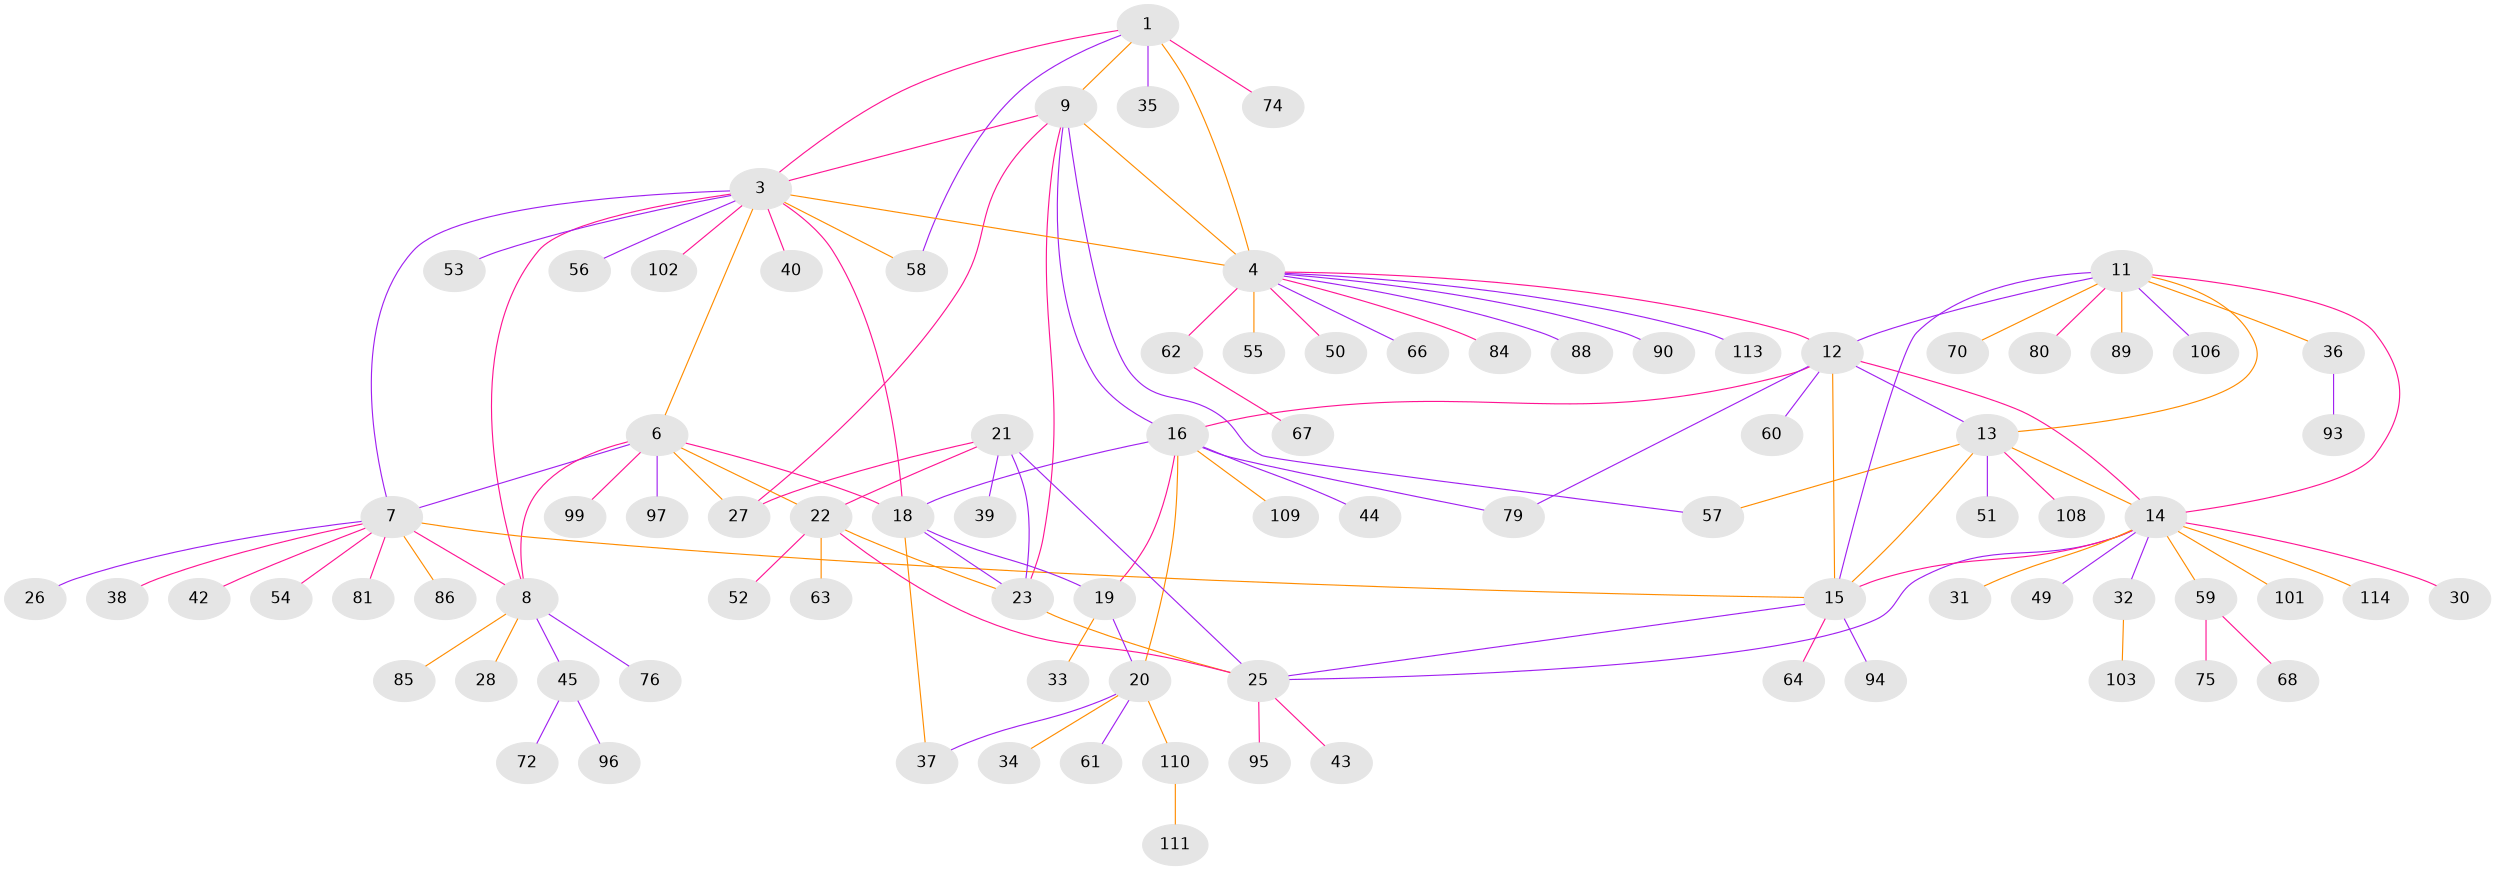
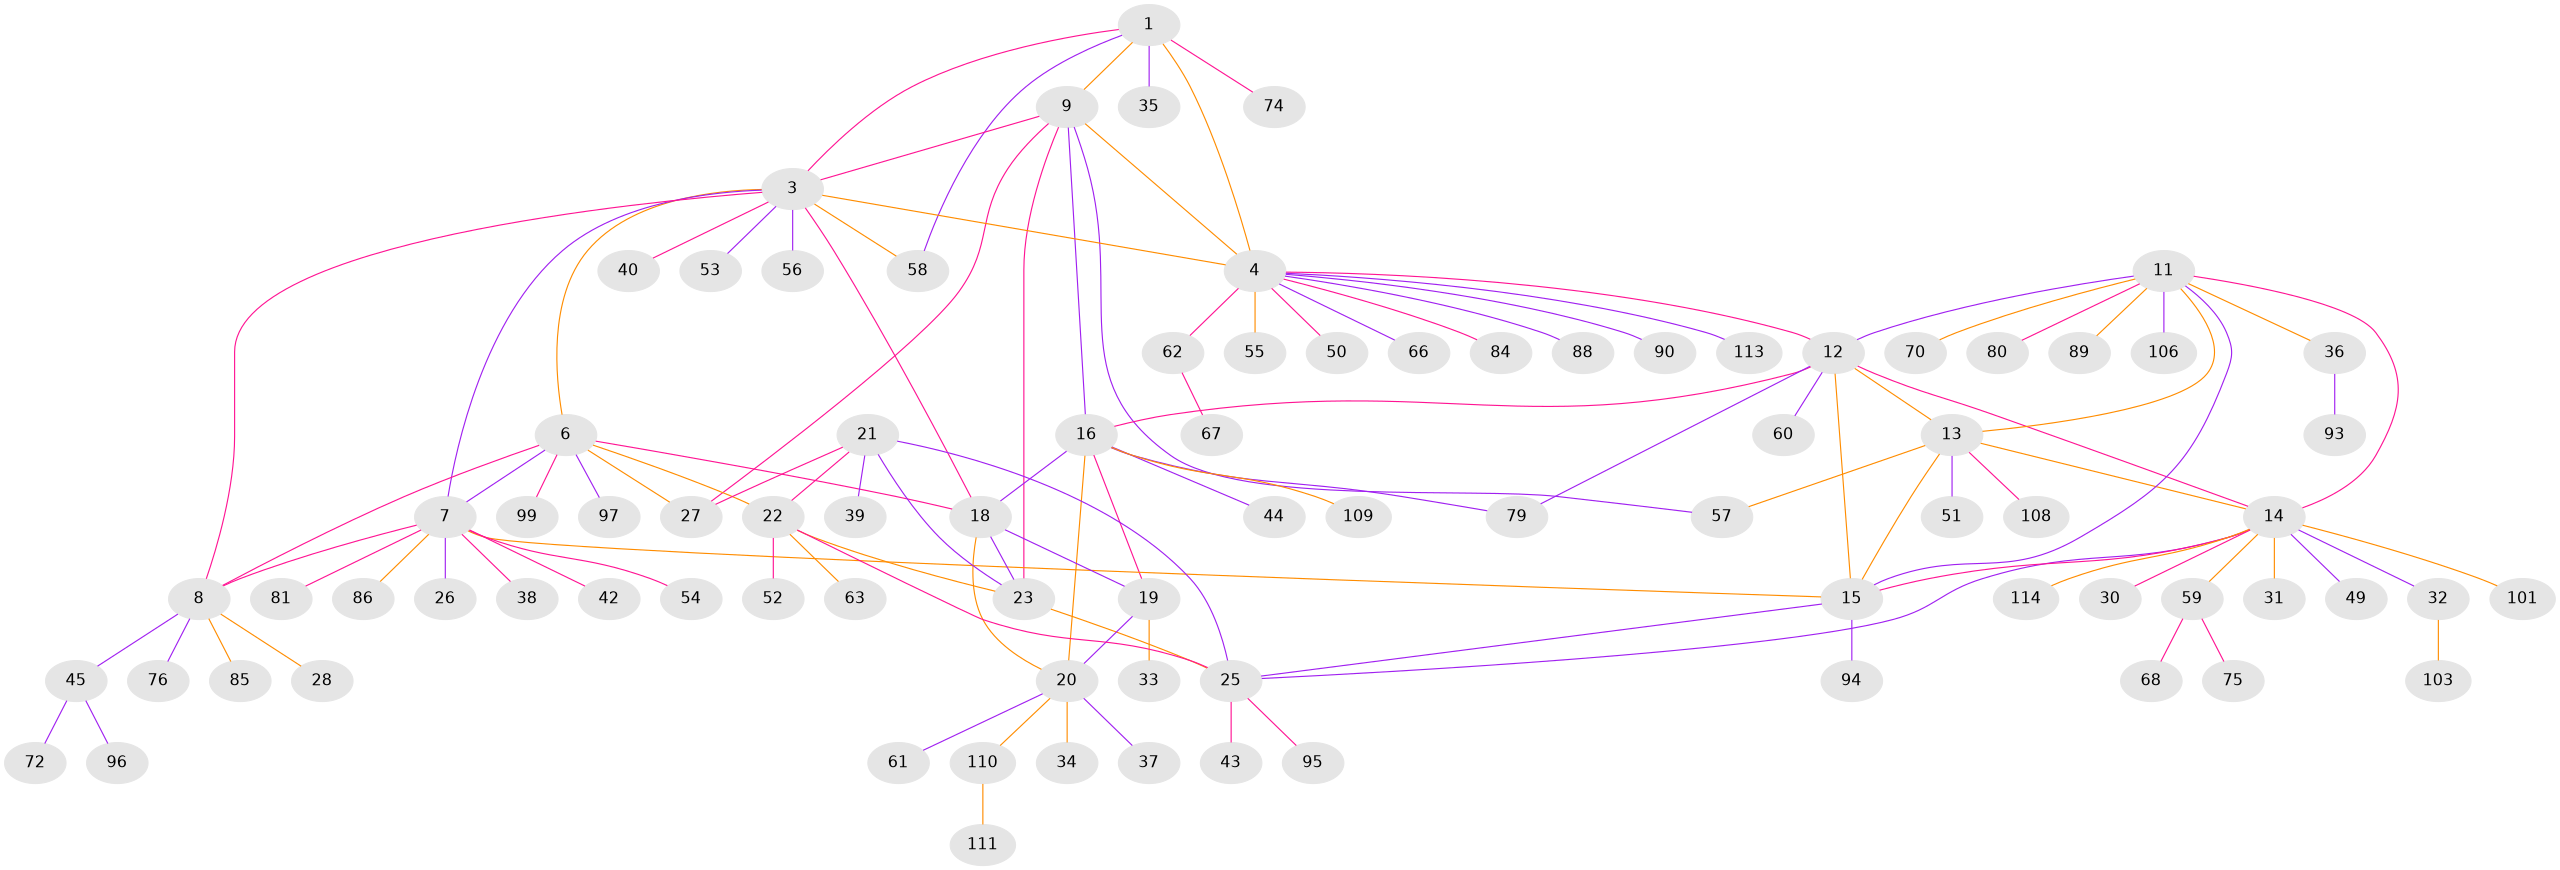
node "102": removed
edge "12" -- "13": color purple -> darkorange
edge "18" -- "37": now "18" -- "20"
node "64": removed
